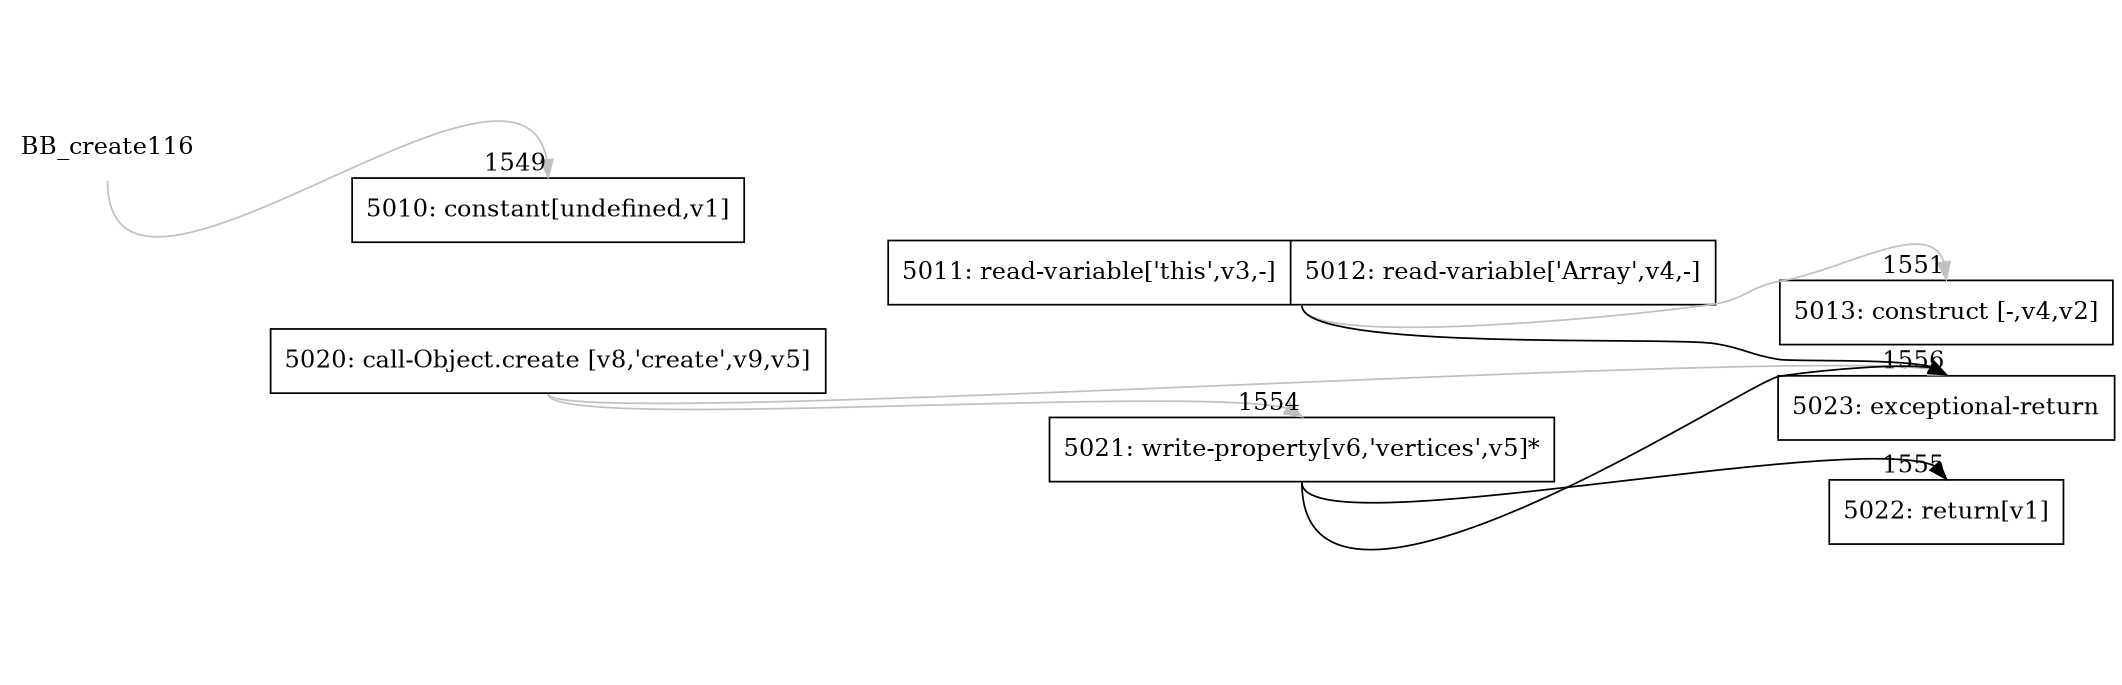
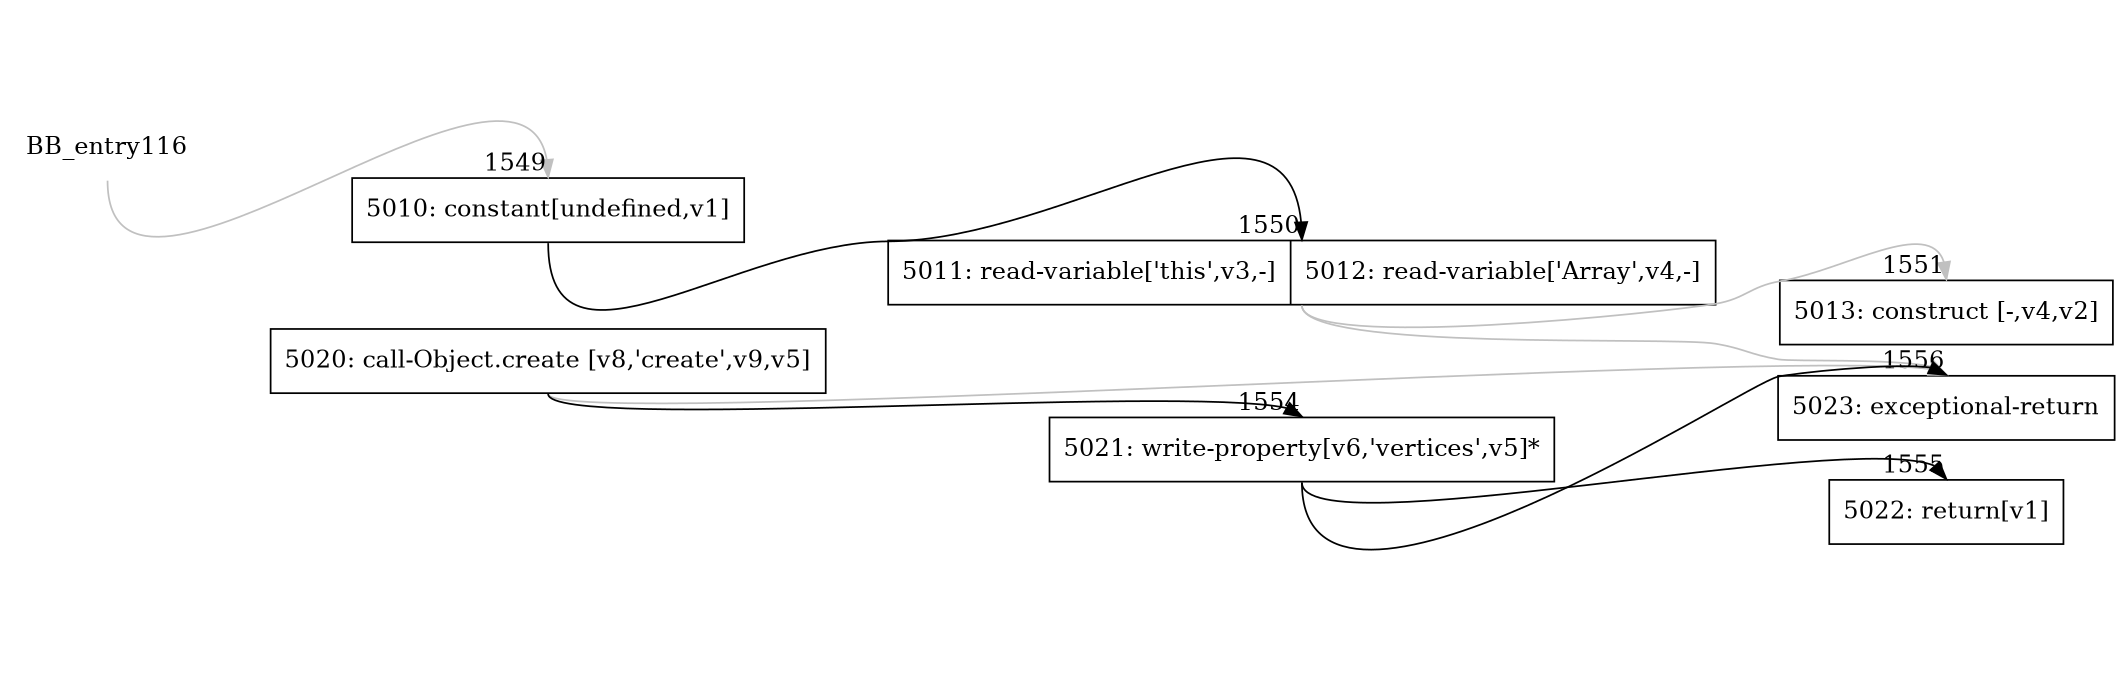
node "BB_create116": label "BB_create116" -> "BB_entry116"
edge "5010: constant[undefined,v1]" -> "5011: read-variable['this',v3,-]": added
edge "5011: read-variable['this',v3,-]" -> "5023: exceptional-return": color black -> gray
edge "5020: call-Object.create [v8,'create',v9,v5]" -> "5021: write-property[v6,'vertices',v5]*": color gray -> black
